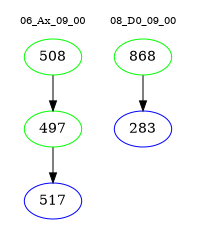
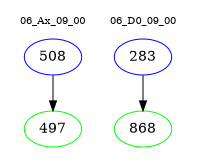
cluster "08_D0_09_00": label "08_D0_09_00" -> "06_D0_09_00"
node "508": color green -> blue
edge "868" -> "283": reversed
node "517": removed
